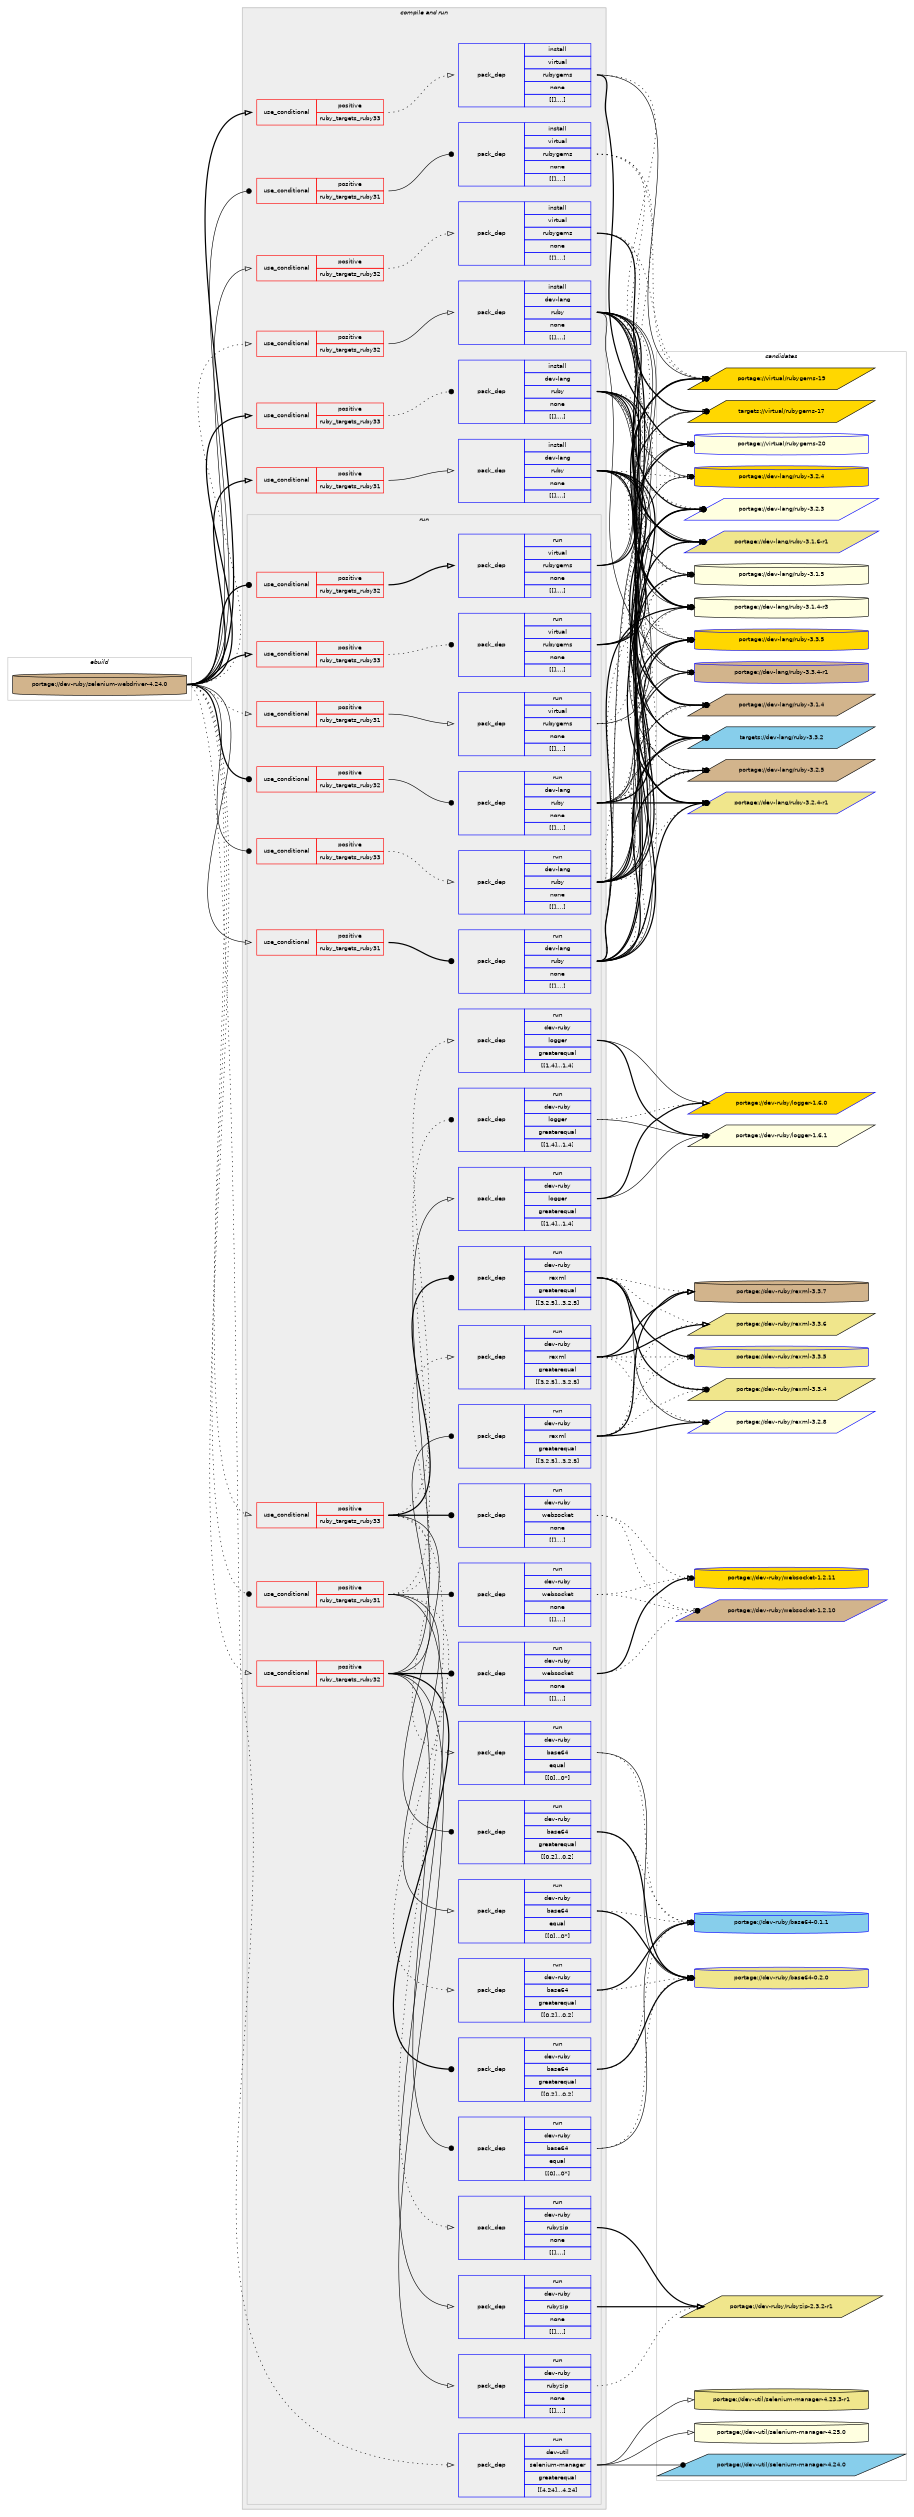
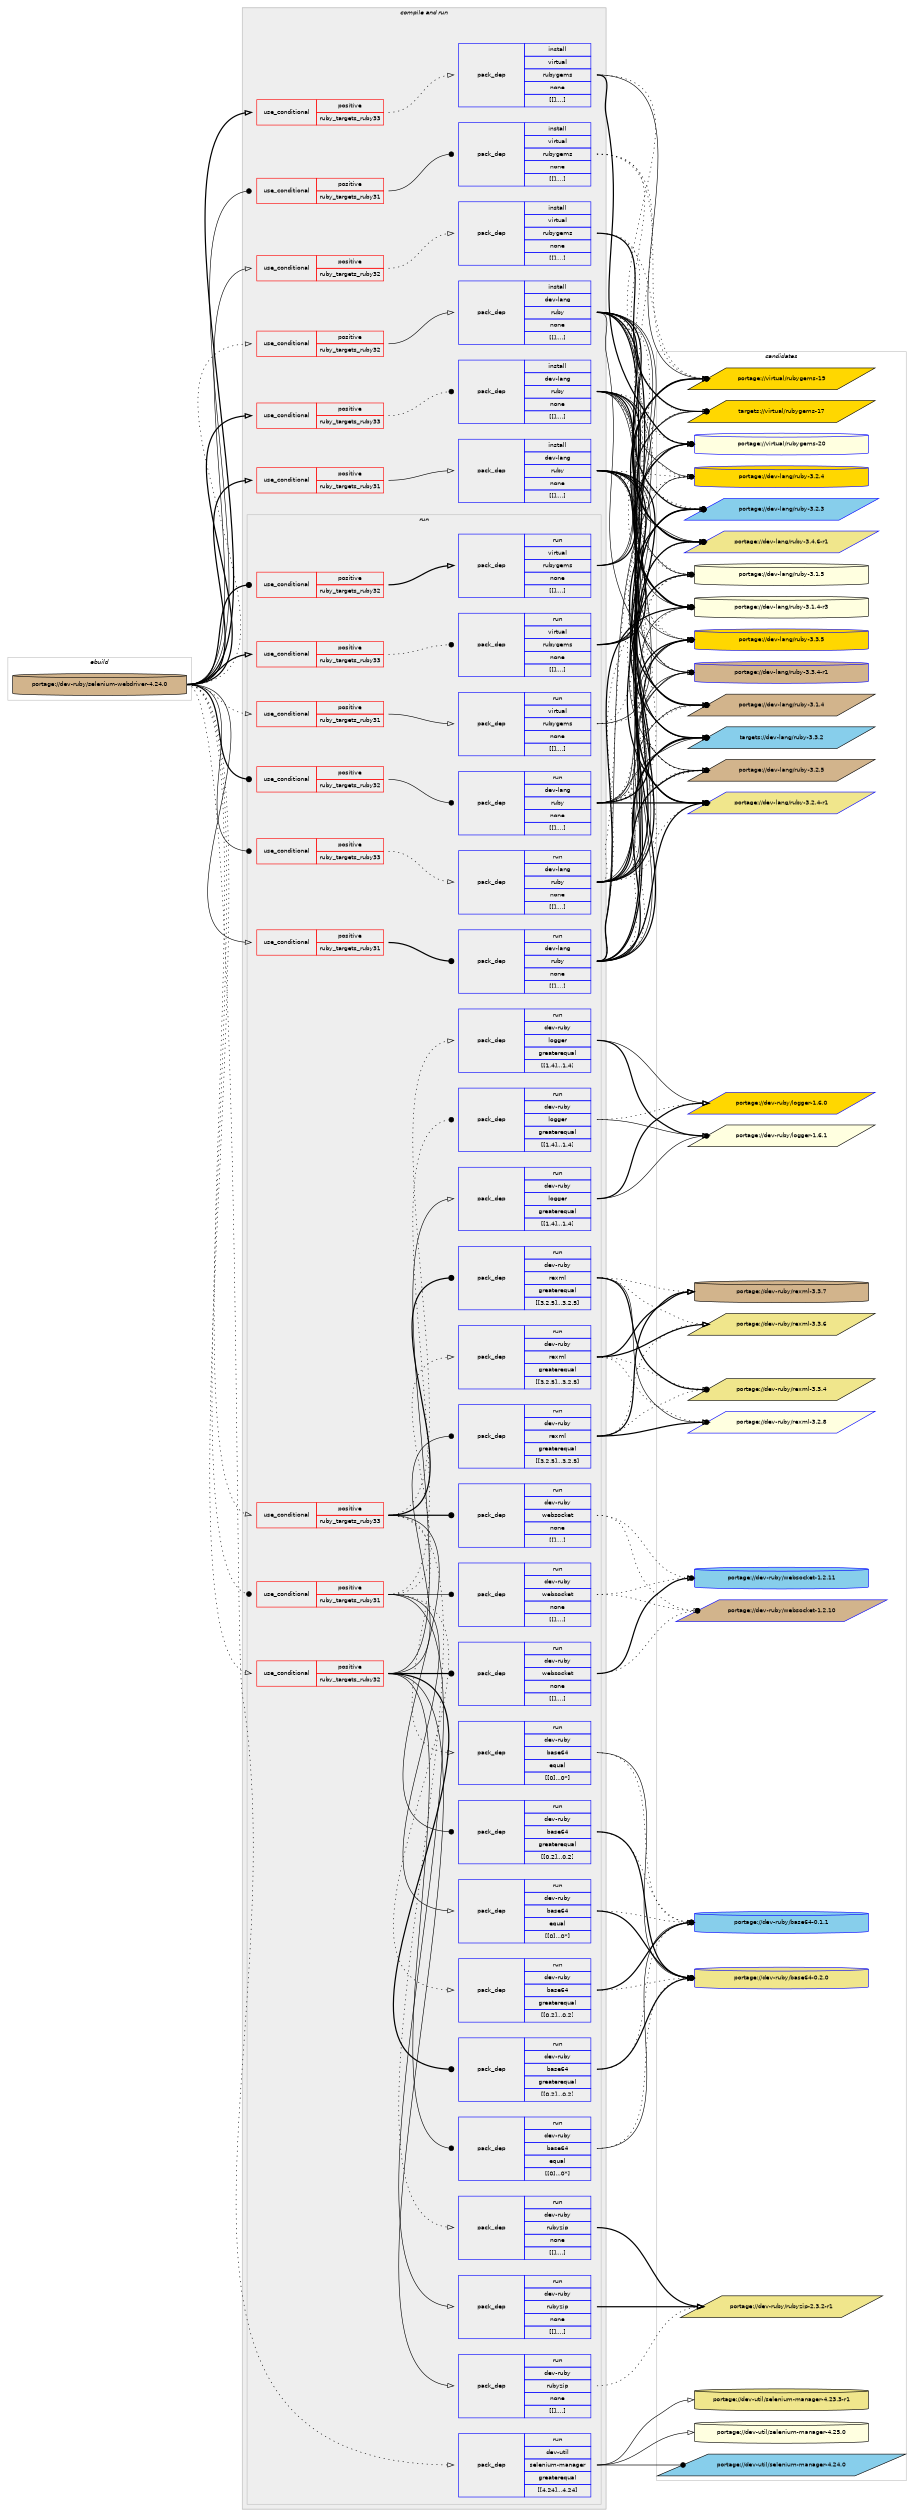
node "portage://dev-lang/ruby-3.2.3": fillcolor lightyellow -> skyblue
node "portage://dev-lang/ruby-3.1.6-r1": label "portage://dev-lang/ruby-3.1.6-r1" -> "portage://dev-lang/ruby-3.4.6-r1"
node "portage://dev-ruby/rexml-3.3.5": removed
node "portage://dev-ruby/websocket-1.2.11": fillcolor gold -> skyblue
